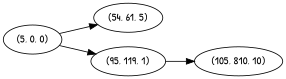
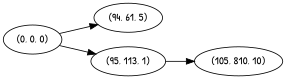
node "(54, 61, 5)": label "(54, 61, 5)" -> "(94, 61, 5)"
node "(5, 0, 0)": label "(5, 0, 0)" -> "(0, 0, 0)"
node "(95, 119, 1)": label "(95, 119, 1)" -> "(95, 113, 1)"
